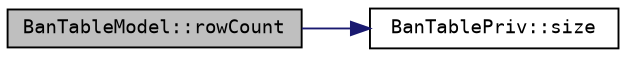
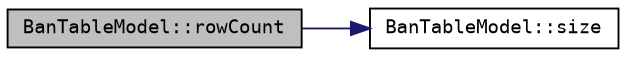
node "BanTablePriv::size": label "BanTablePriv::size" -> "BanTableModel::size"
